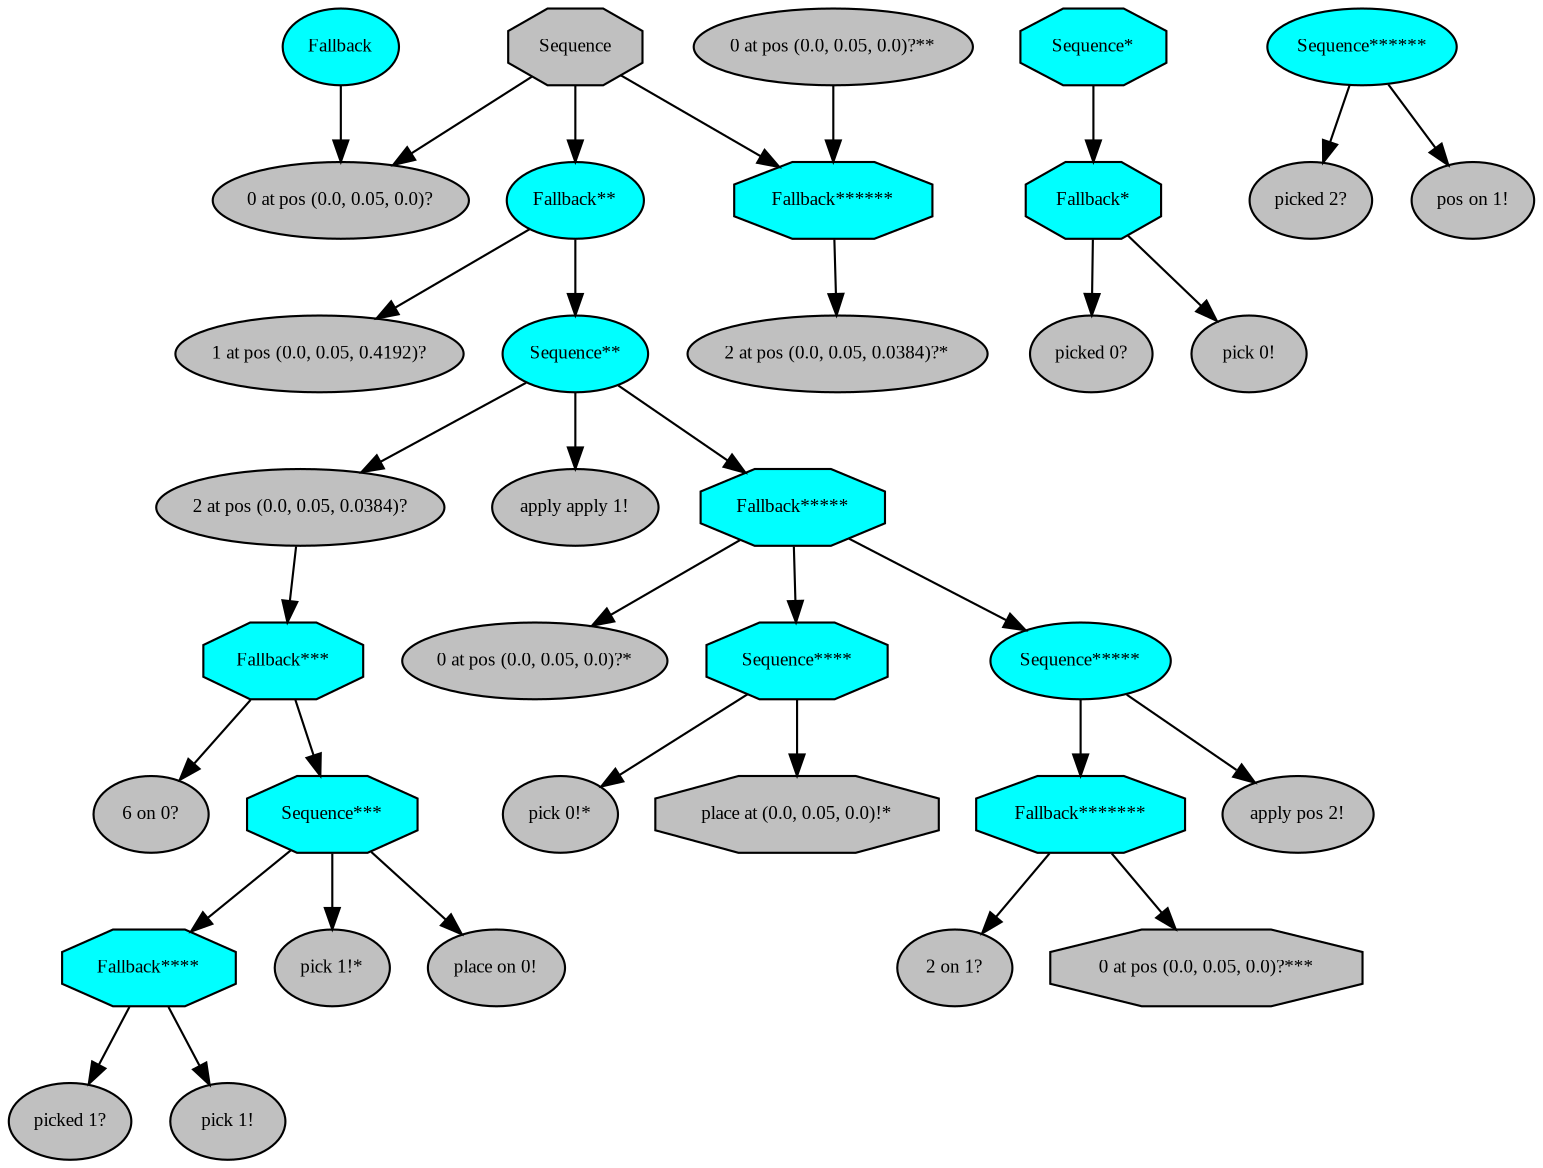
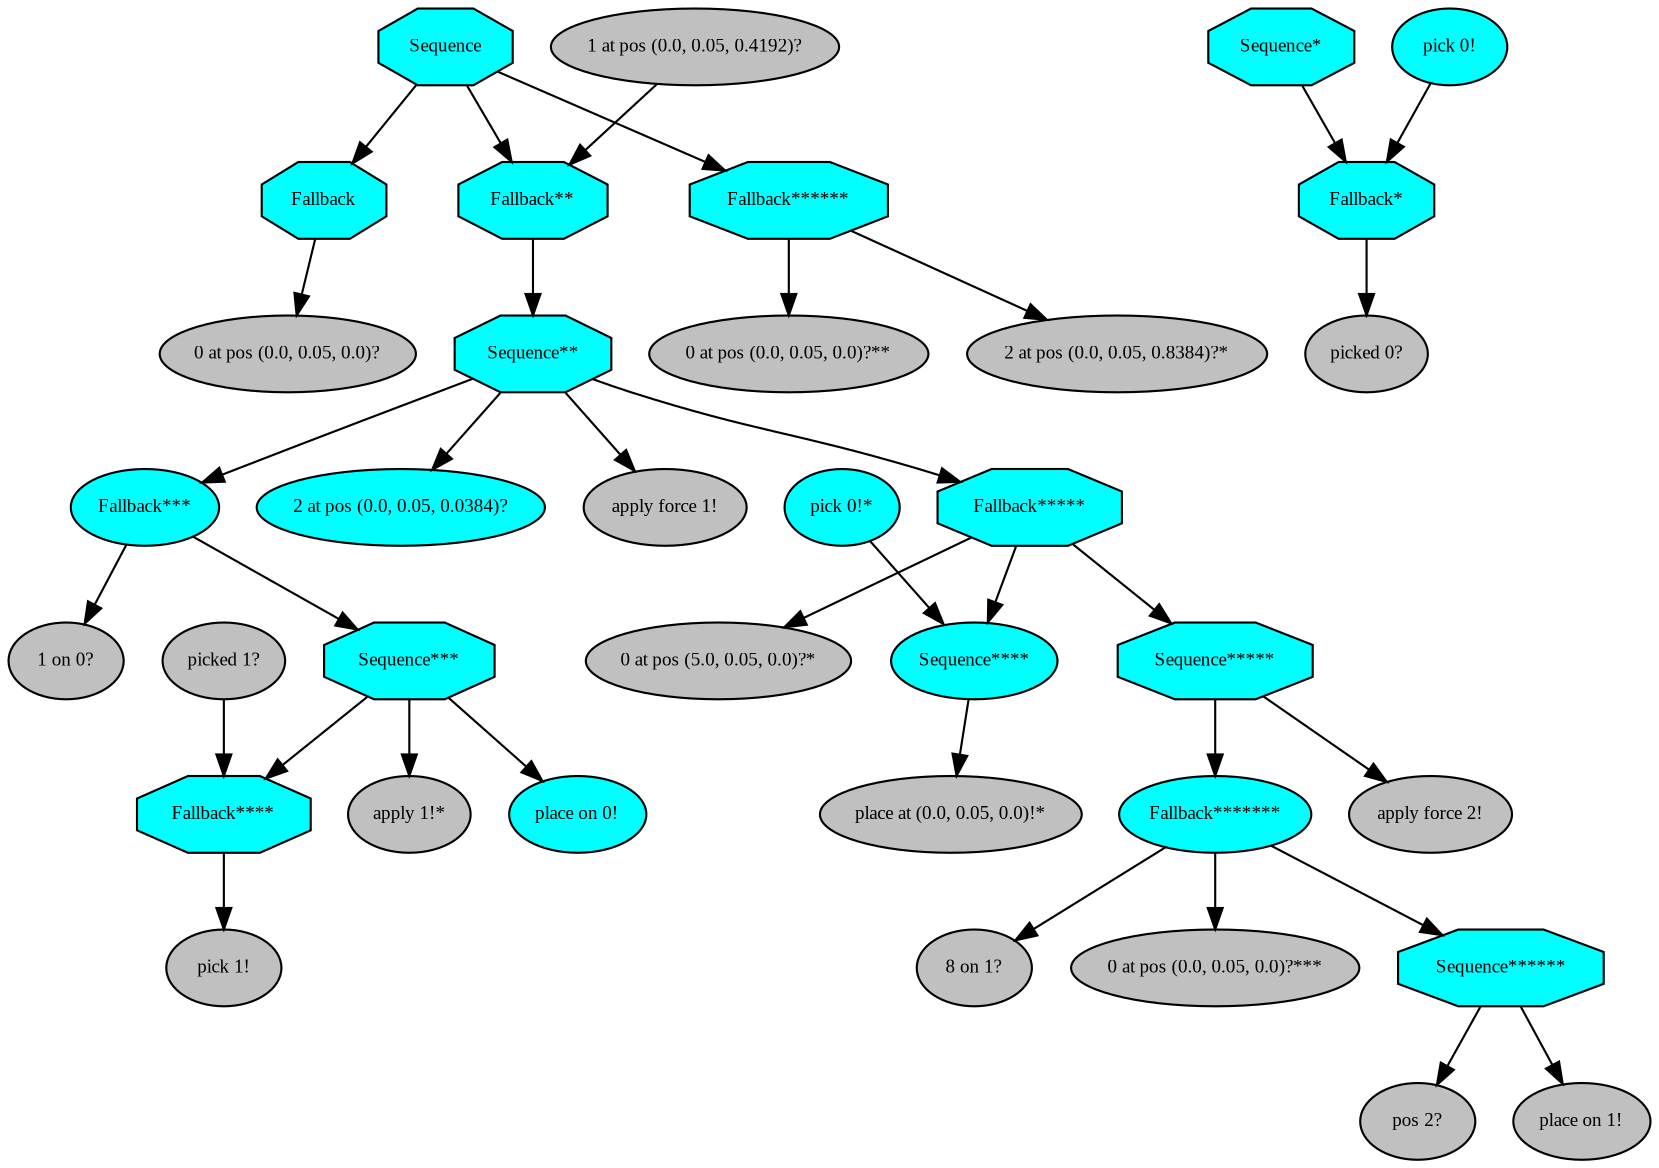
node "Fallback": shape ellipse -> octagon
node "Sequence": fillcolor gray -> cyan
node "Sequence******": shape ellipse -> octagon
edge "0 at pos (0.0, 0.05, 0.0)?**" -> "Fallback******": reversed
edge "Sequence" -> "0 at pos (0.0, 0.05, 0.0)?": now "Sequence" -> "Fallback"
node "Fallback**": shape ellipse -> octagon
node "picked 2?": label "picked 2?" -> "pos 2?"
node "pos on 1!": label "pos on 1!" -> "place on 1!"
edge "Fallback**" -> "1 at pos (0.0, 0.05, 0.4192)?": reversed
edge "Fallback*" -> "pick 0!": reversed
node "Sequence**": shape ellipse -> octagon
node "2 at pos (0.0, 0.05, 0.0384)?*": label "2 at pos (0.0, 0.05, 0.0384)?*" -> "2 at pos (0.0, 0.05, 0.8384)?*"
node "pick 0!": fillcolor gray -> cyan
node "2 at pos (0.0, 0.05, 0.0384)?": fillcolor gray -> cyan
node "apply apply 1!": label "apply apply 1!" -> "apply force 1!"
edge "2 at pos (0.0, 0.05, 0.0384)?" -> "Fallback***": now "Sequence**" -> "Fallback***"
node "Fallback***": shape octagon -> ellipse
node "0 at pos (0.0, 0.05, 0.0)?*": label "0 at pos (0.0, 0.05, 0.0)?*" -> "0 at pos (5.0, 0.05, 0.0)?*"
node "Sequence****": shape octagon -> ellipse
node "Sequence*****": shape ellipse -> octagon
edge "Sequence****" -> "pick 0!*": reversed
node "6 on 0?": label "6 on 0?" -> "1 on 0?"
node "pick 0!*": fillcolor gray -> cyan
node "place at (0.0, 0.05, 0.0)!*": shape octagon -> ellipse
node "Fallback*******": shape octagon -> ellipse
node "apply pos 2!": label "apply pos 2!" -> "apply force 2!"
edge "Fallback*******" -> "Sequence******": added
node "pick 1!*": label "pick 1!*" -> "apply 1!*"
node "place on 0!": fillcolor gray -> cyan
node "2 on 1?": label "2 on 1?" -> "8 on 1?"
node "0 at pos (0.0, 0.05, 0.0)?***": shape octagon -> ellipse
edge "Fallback****" -> "picked 1?": reversed
